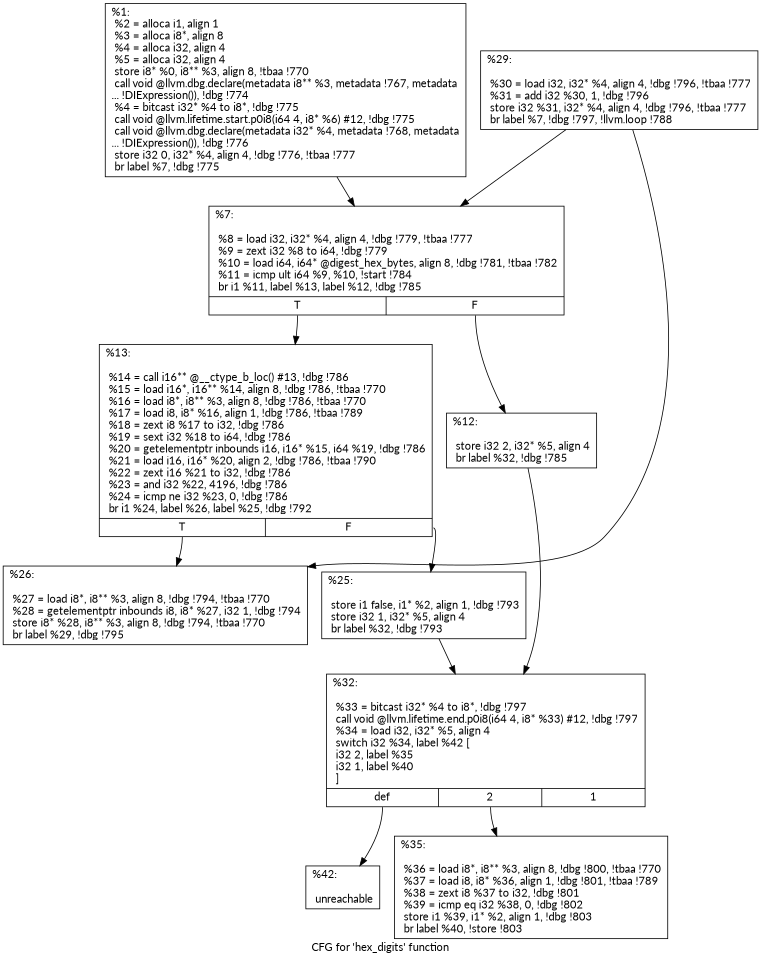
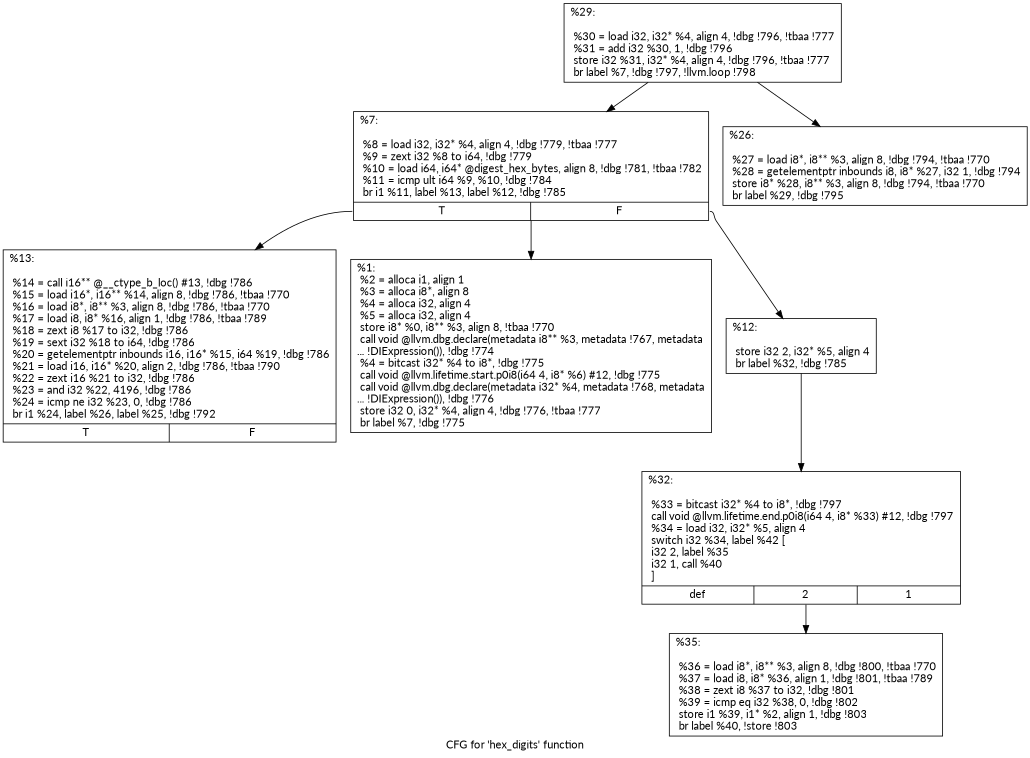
node "%29:": text "br label %7, !dbg !797, !llvm.loop !788" -> "br label %7, !dbg !797, !llvm.loop !798"
edge "%1:" -> "%7:": reversed
node "%7:": text "%11 = icmp ult i64 %9, %10, !start !784" -> "%11 = icmp ult i64 %9, %10, !dbg !784"
edge "%13:" -> "%26:": removed
node "%25:": removed
node "%32:": text "i32 1, label %40" -> "i32 1, call %40"
node "%42:": removed
